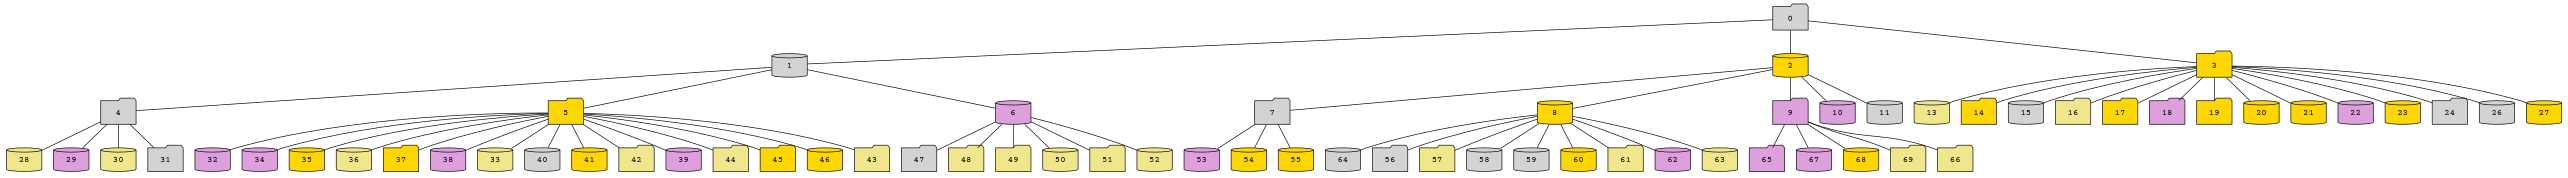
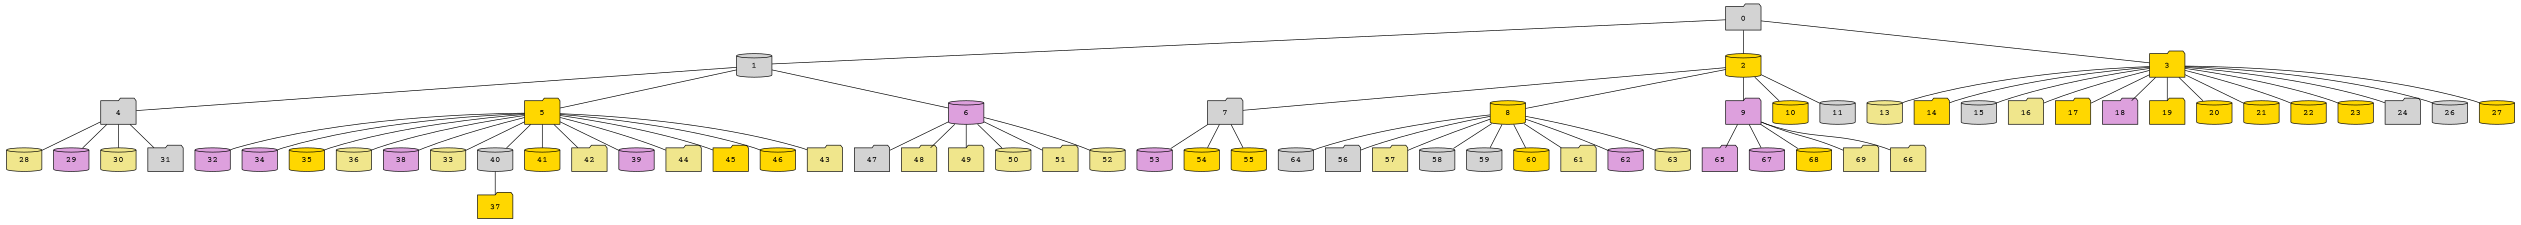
node "10": fillcolor plum -> gold
node "22": fillcolor plum -> gold
edge "5" -- "37": now "40" -- "37"
